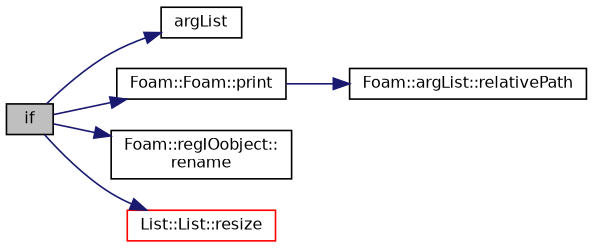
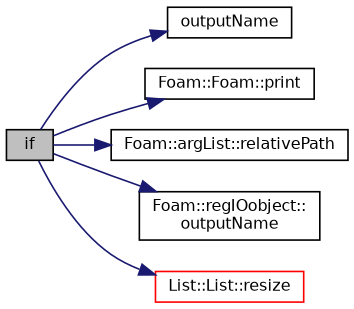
node "argList": label "argList" -> "outputName"
edge "Foam::Foam::print" -> "Foam::argList::relativePath": now "if" -> "Foam::argList::relativePath"
node "Foam::regIOobject:: rename": label "Foam::regIOobject:: rename" -> "Foam::regIOobject:: outputName"
